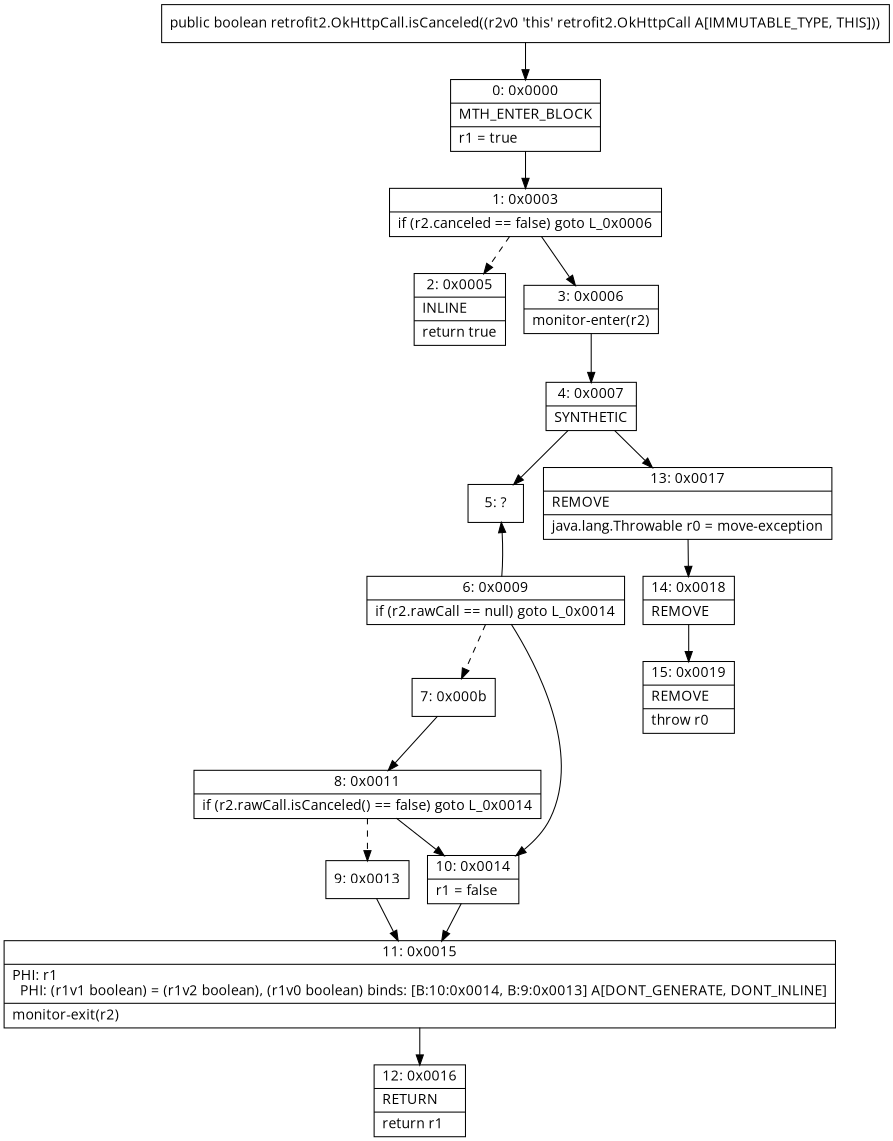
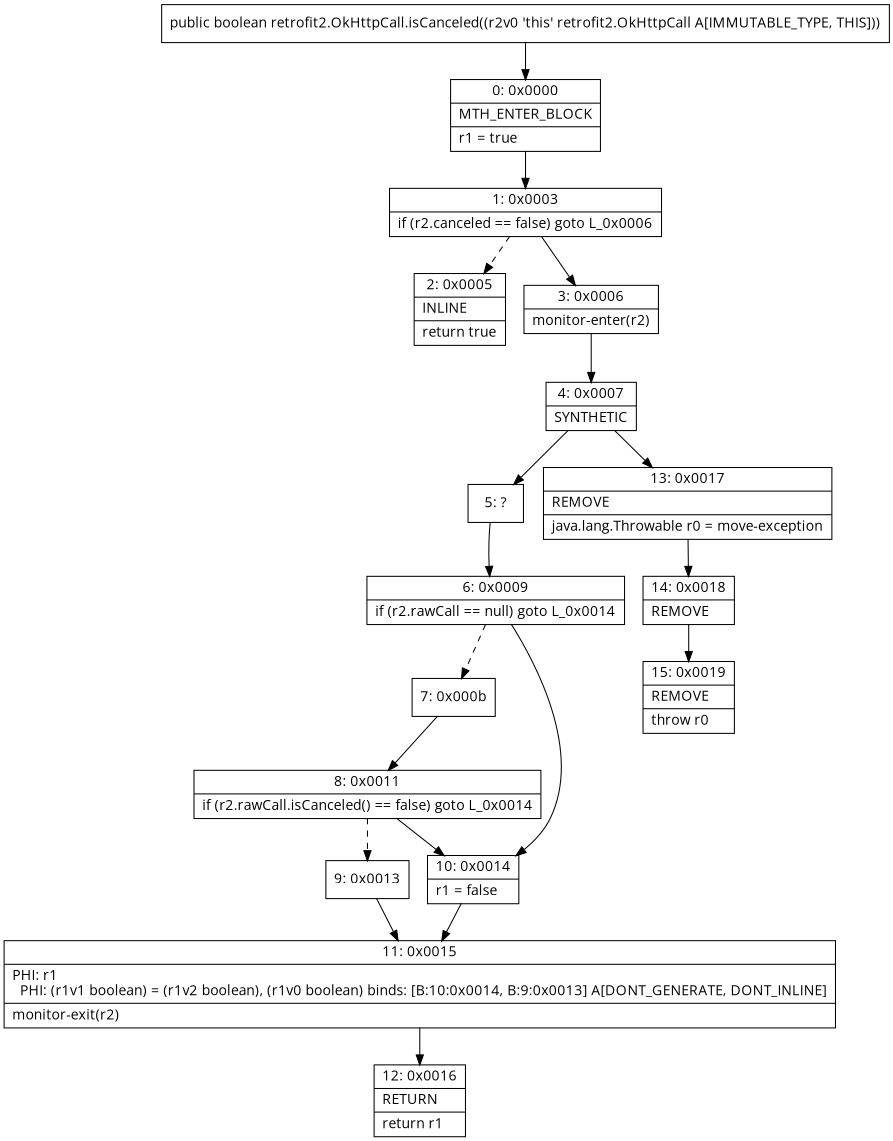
edge "6: 0x0009" -> "5: ?": reversed
